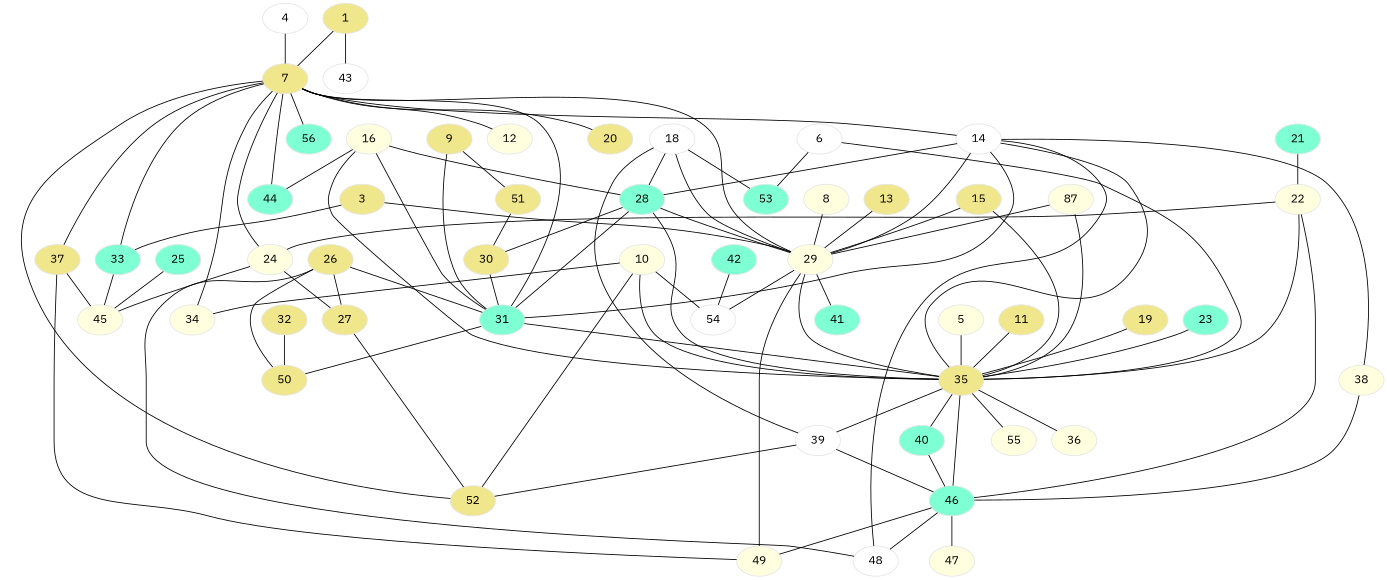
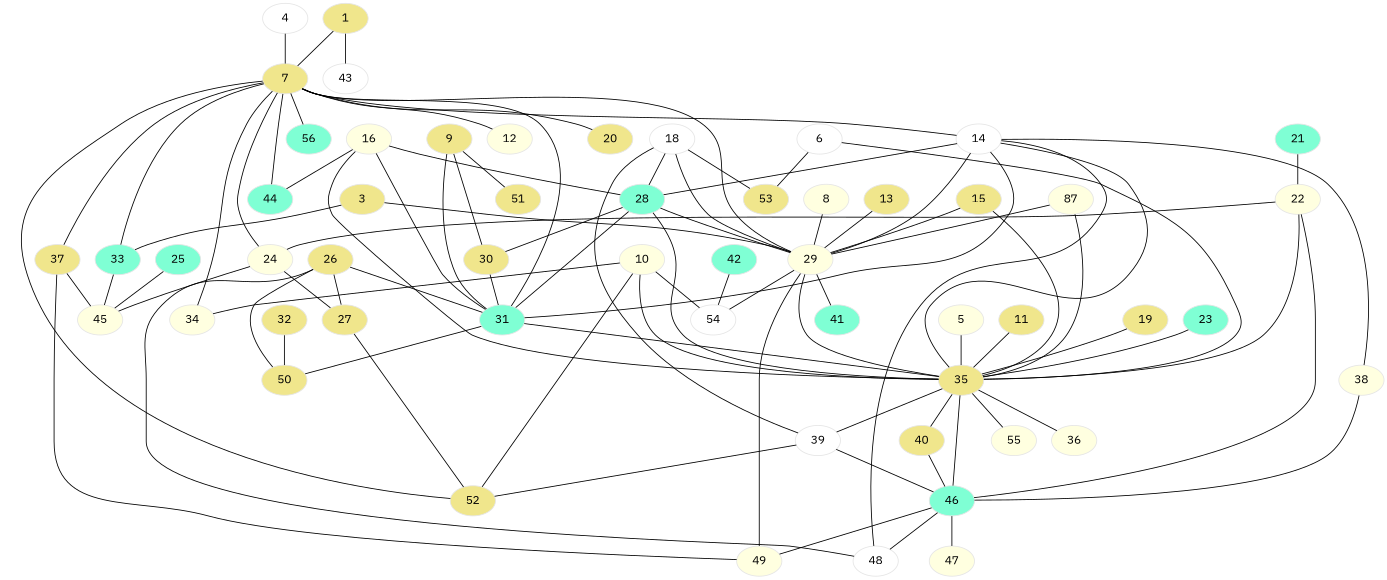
node "53": fillcolor aquamarine -> khaki
edge "51" -- "30": now "9" -- "30"
node "40": fillcolor aquamarine -> khaki
